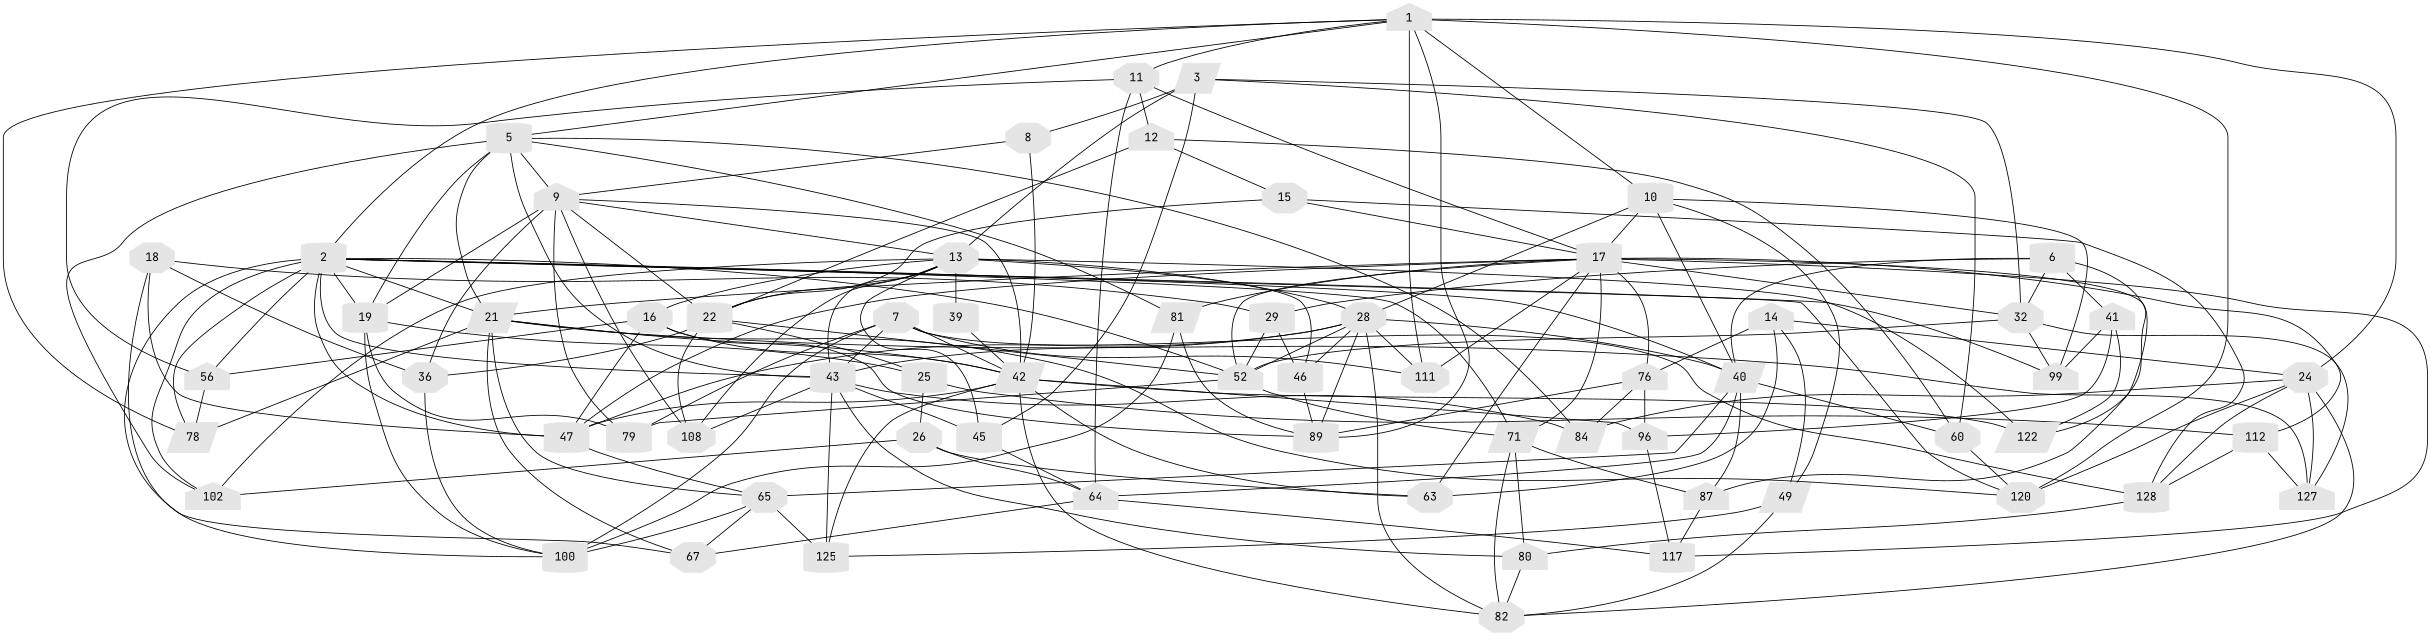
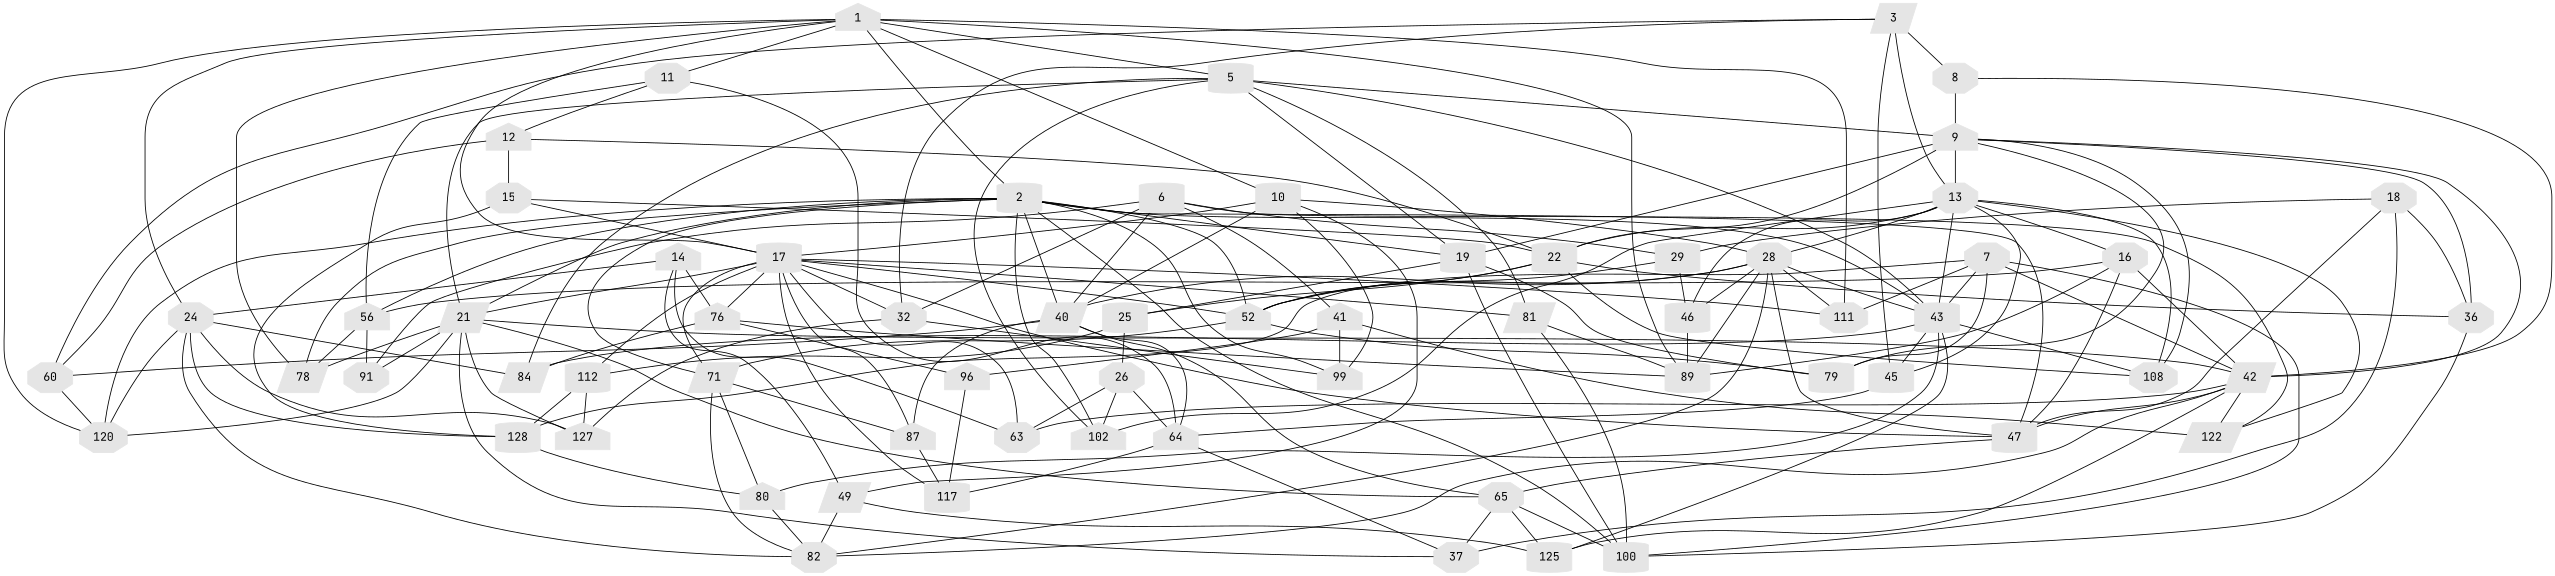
edge "11" -- "17": now "1" -- "17"
node "39": removed
edge "32" -- "52": removed
node "91": added
edge "42" -- "96": removed
node "67": label "67" -> "37"
